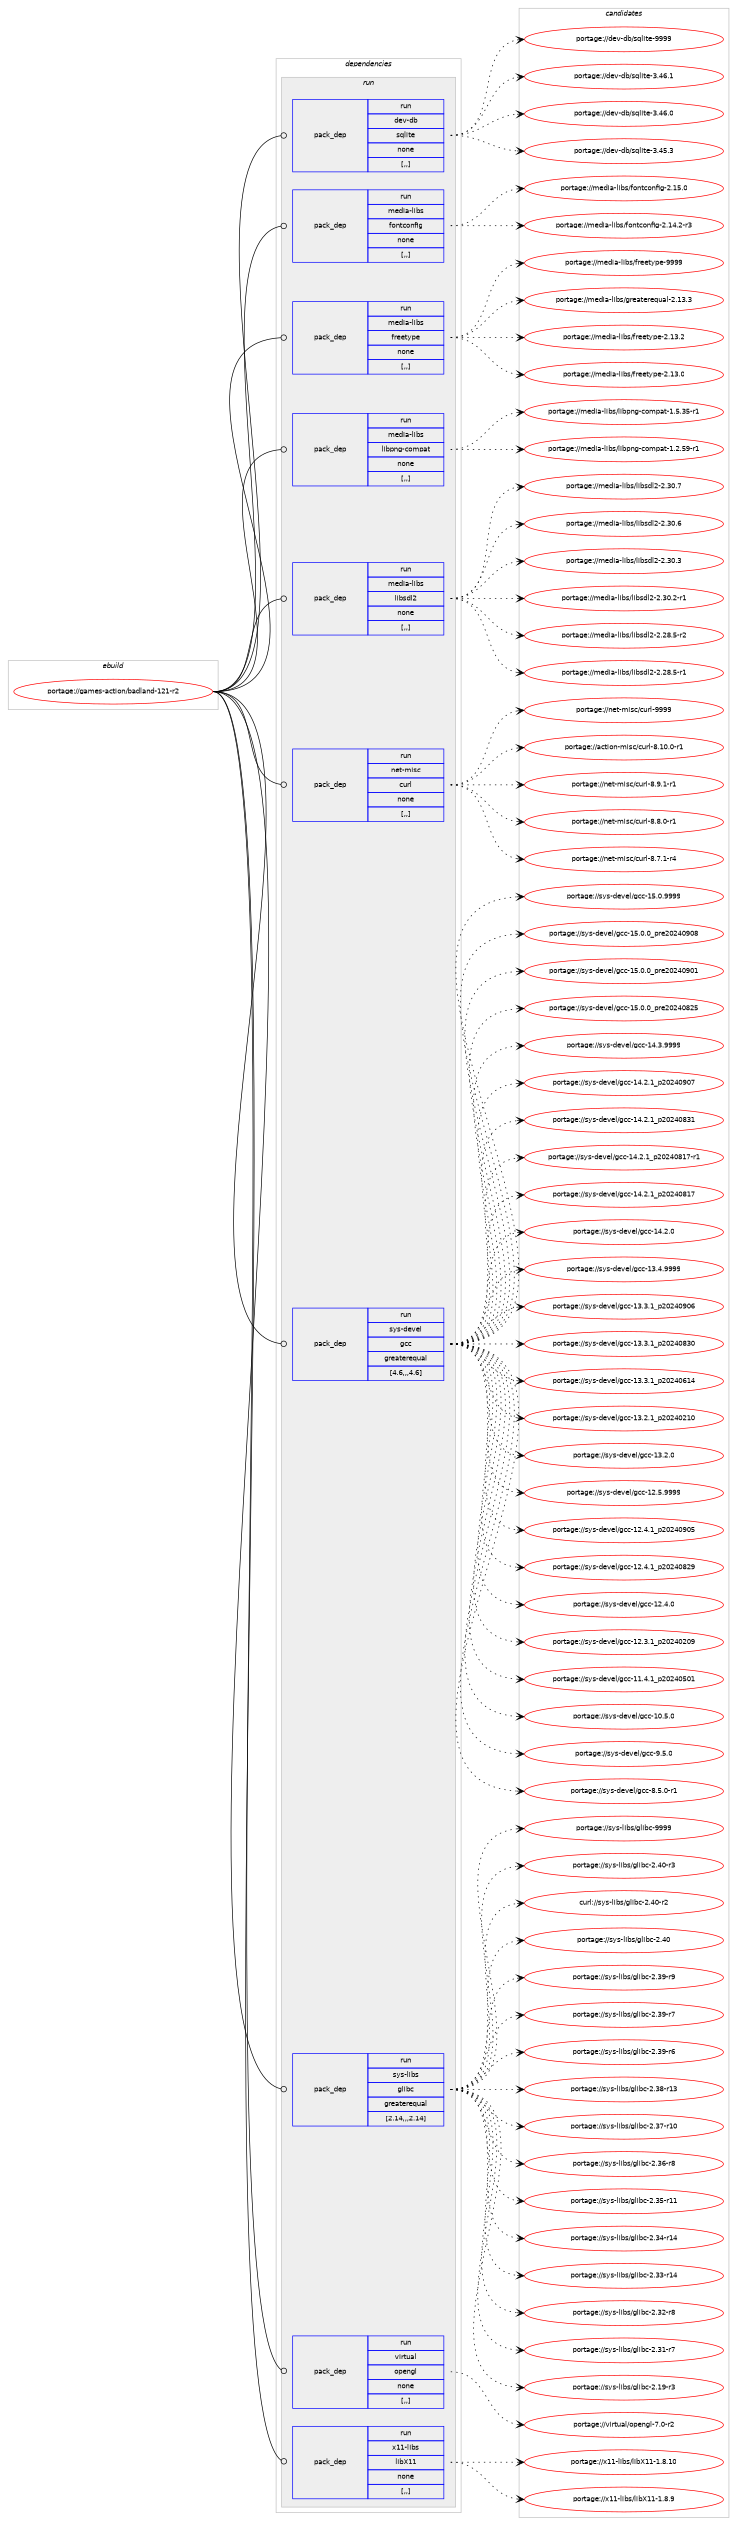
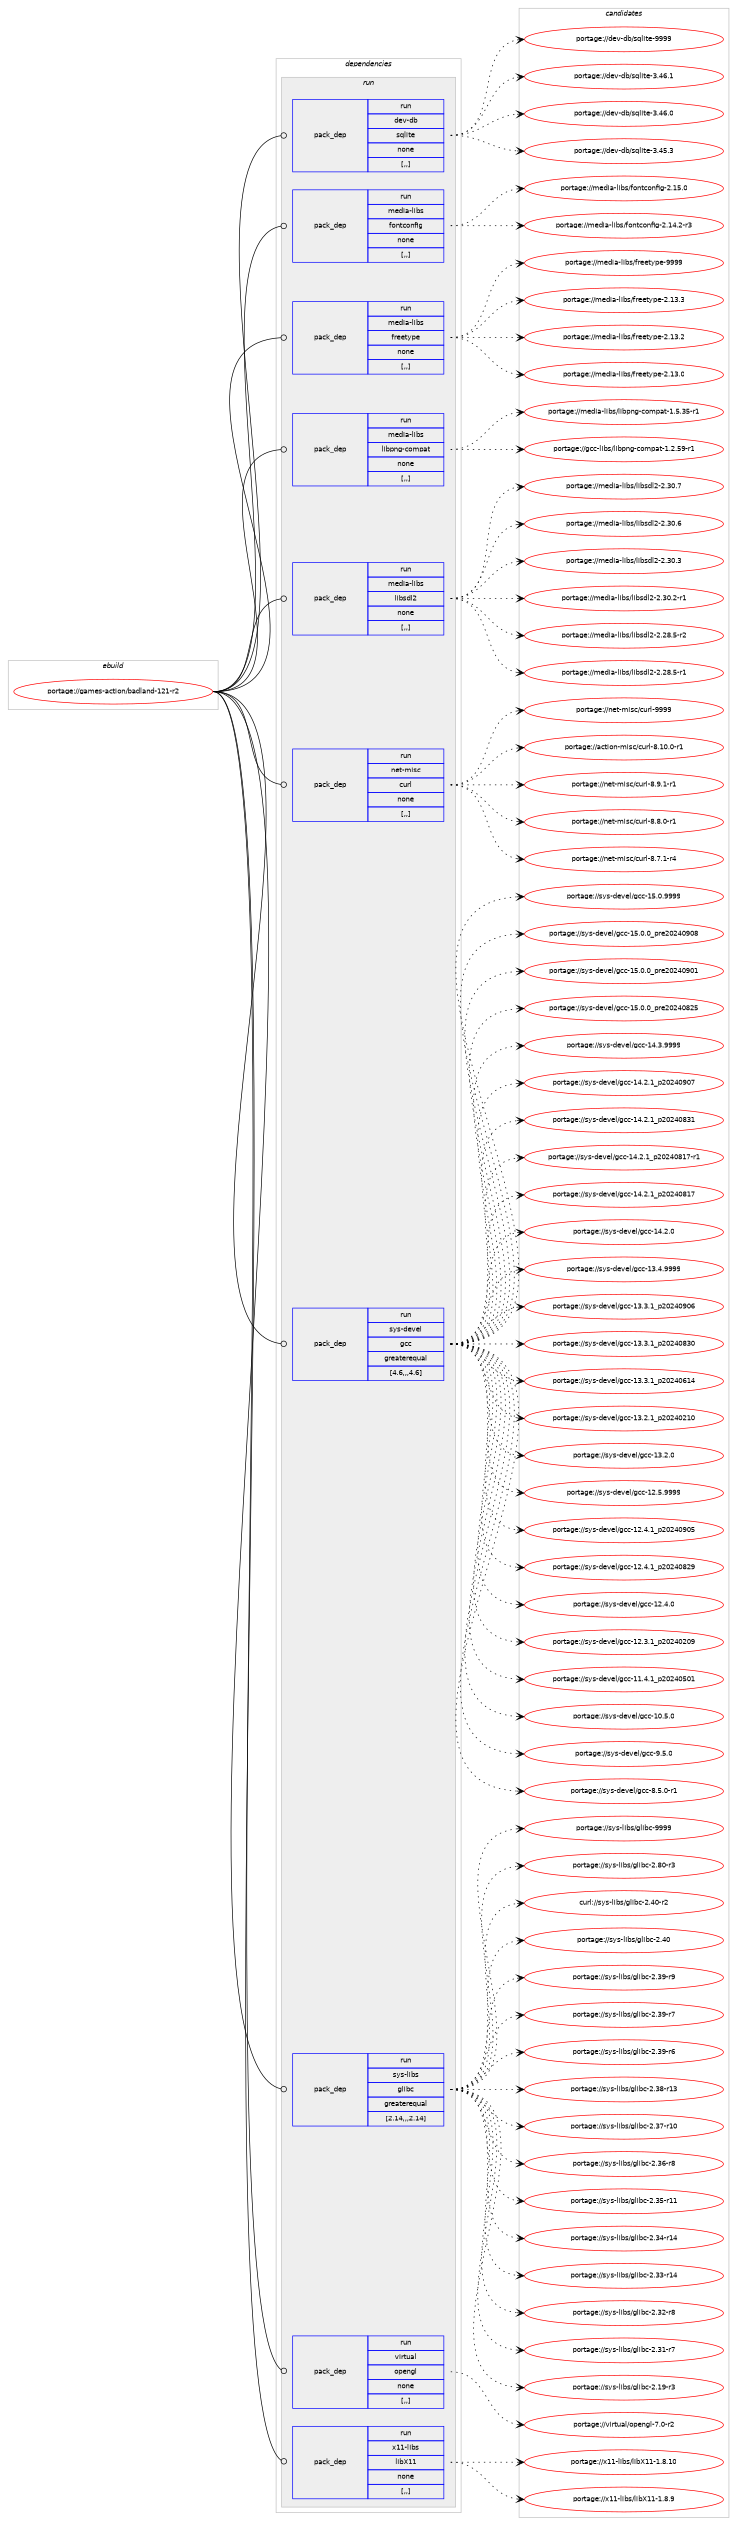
node "portage://media-libs/greaterequal-2.13.3": label "portage://media-libs/greaterequal-2.13.3" -> "portage://media-libs/freetype-2.13.3"
node "portage://media-libs/libpng-compat-1.2.59-r1": label "portage://media-libs/libpng-compat-1.2.59-r1" -> "portage://gcc-libs/libpng-compat-1.2.59-r1"
node "portage://sys-libs/glibc-2.40-r3": label "portage://sys-libs/glibc-2.40-r3" -> "portage://sys-libs/glibc-2.80-r3"
